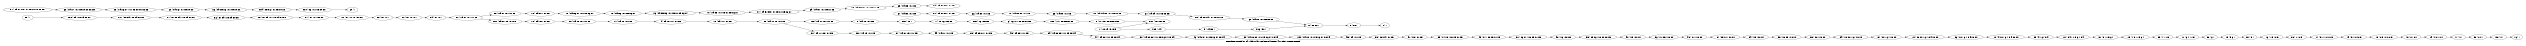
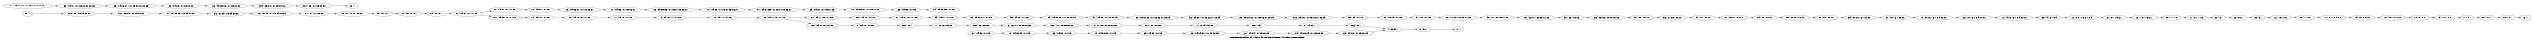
edge "4 | 48 49 : 34 35" -> "104 | 48 : 34 35": reversed
